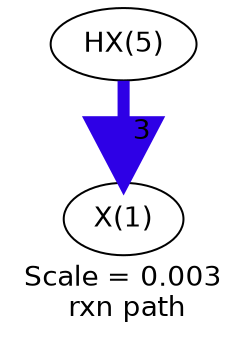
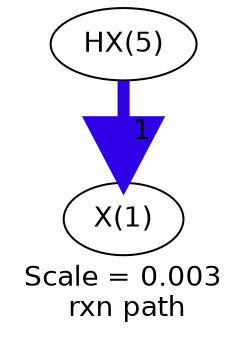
edge "HX(5)" -> "X(1)": label " 3" -> " 1"
